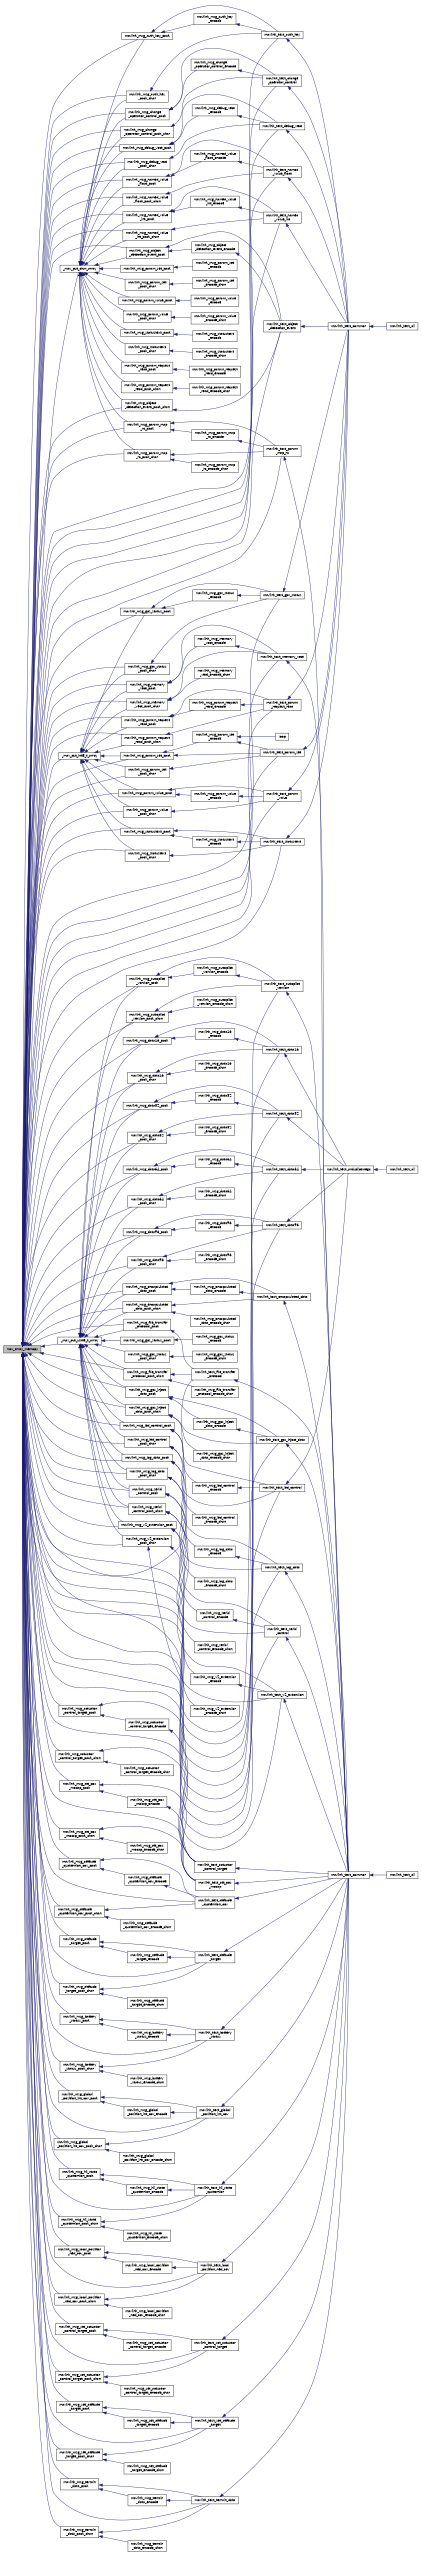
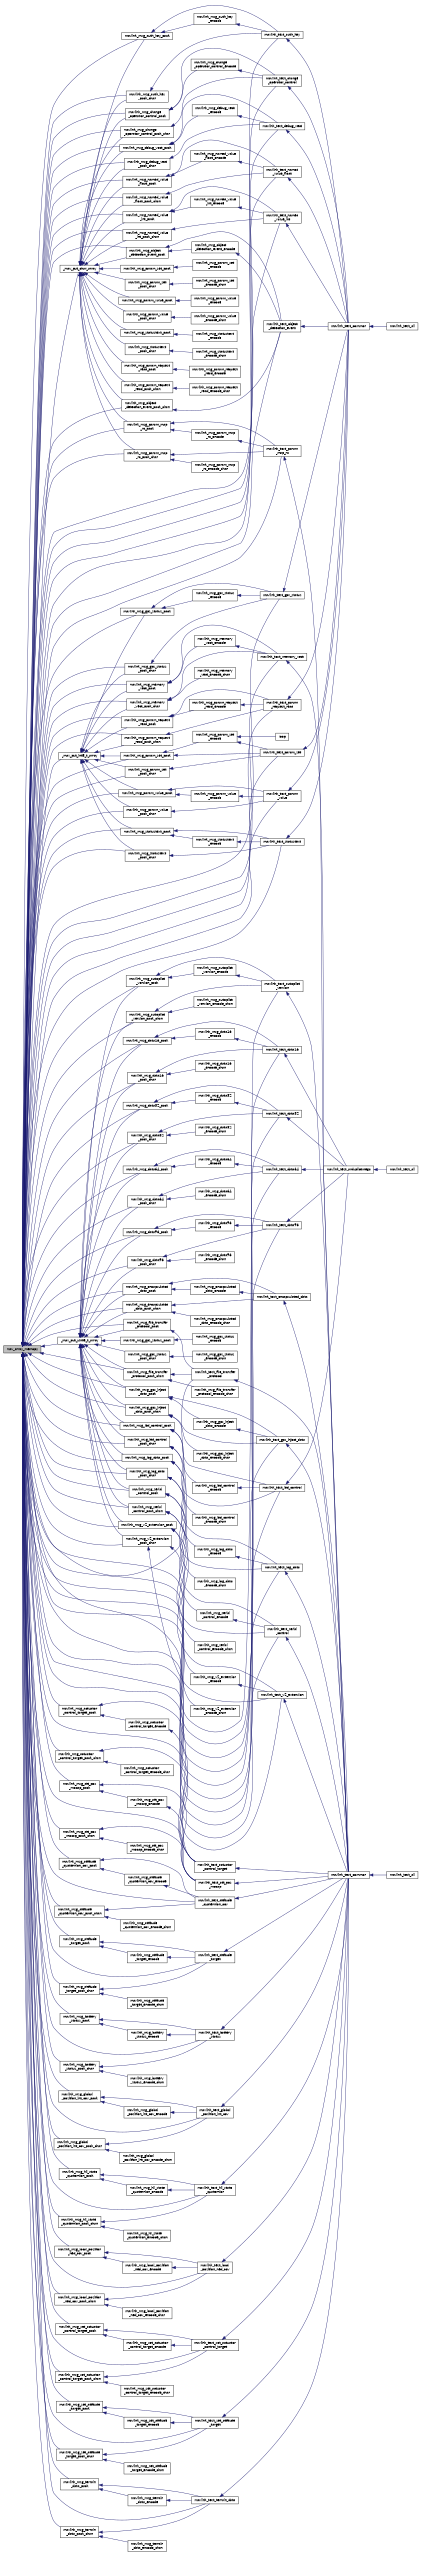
edge "mavlink_test_set_actuator _control_target" -> "mavlink_msg_set_actuator _control_target_encode": added
